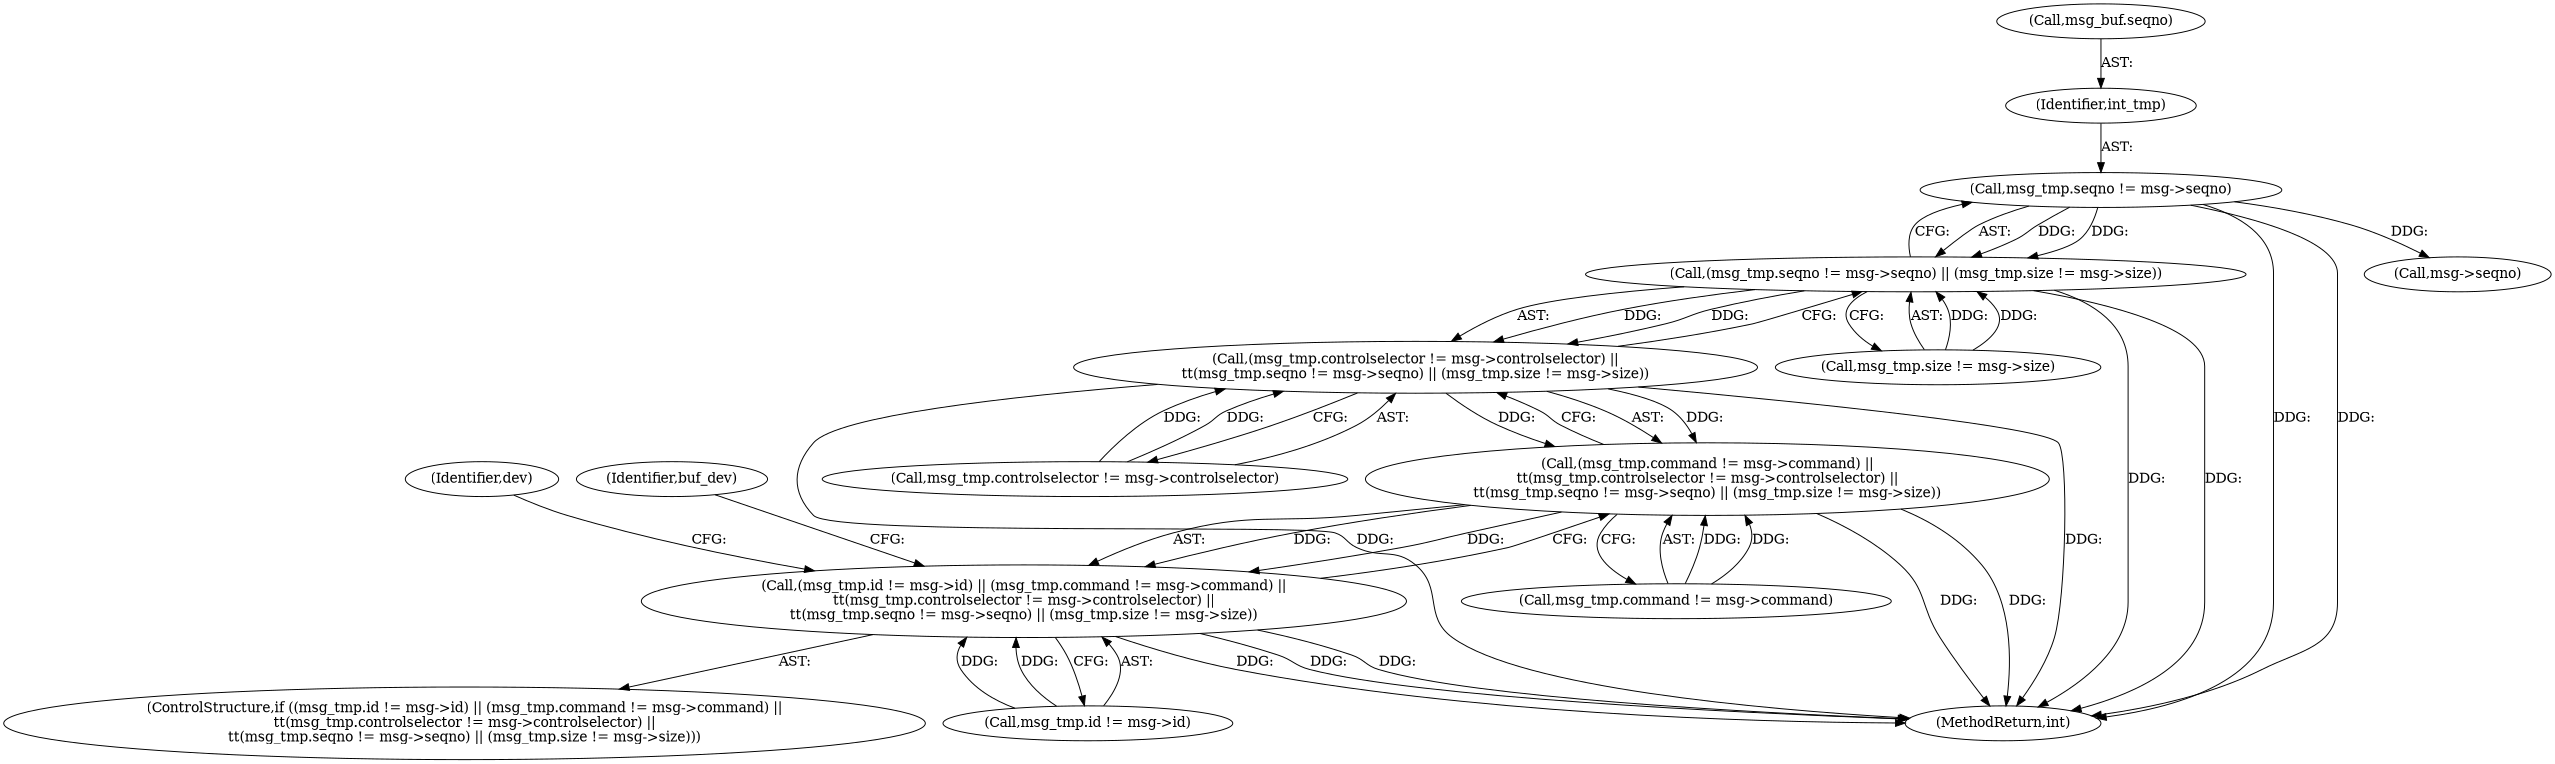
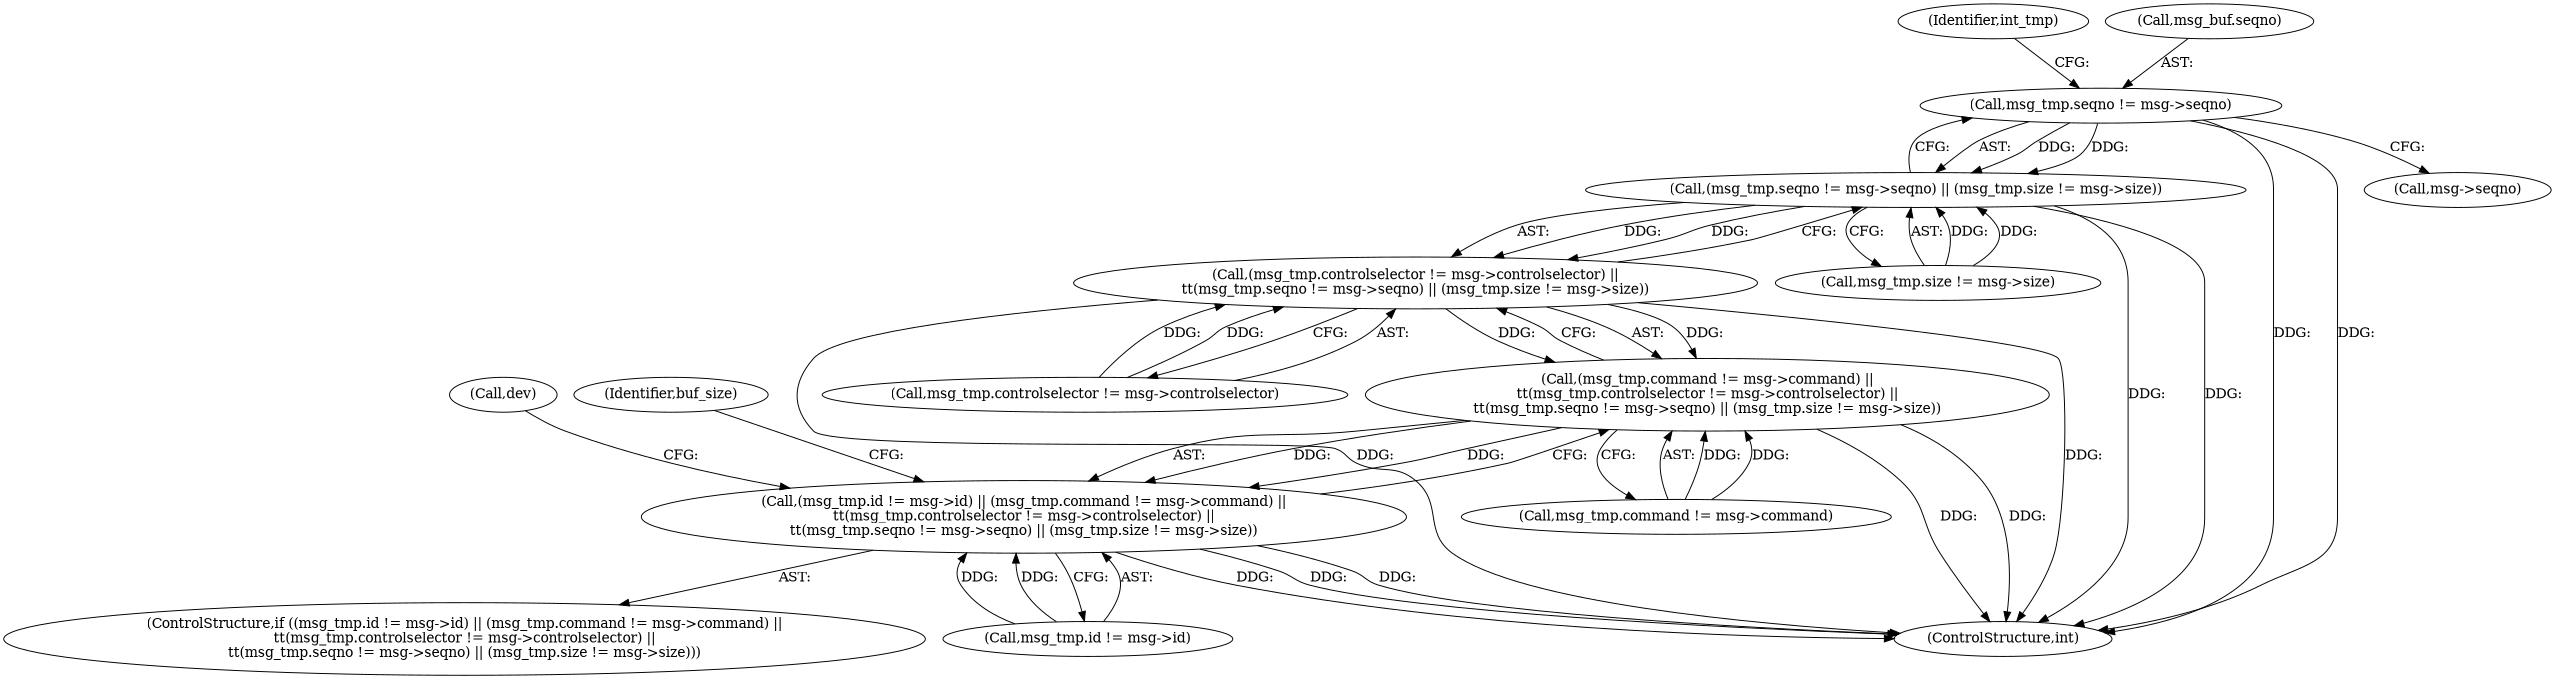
edge "(Call,msg_buf.seqno)" -> "(Identifier,int_tmp)": now "(Call,msg_buf.seqno)" -> "(Call,msg_tmp.seqno != msg->seqno)"
edge "(Identifier,int_tmp)" -> "(Call,msg_tmp.seqno != msg->seqno)": label "AST: " -> "CFG: "
edge "(Call,msg_tmp.seqno != msg->seqno)" -> "(Call,msg->seqno)": label "DDG: " -> "CFG: "
node "(Identifier,dev)": label "(Identifier,dev)" -> "(Call,dev)"
node "(Identifier,buf_dev)": label "(Identifier,buf_dev)" -> "(Identifier,buf_size)"
node "(MethodReturn,int)": label "(MethodReturn,int)" -> "(ControlStructure,int)"
